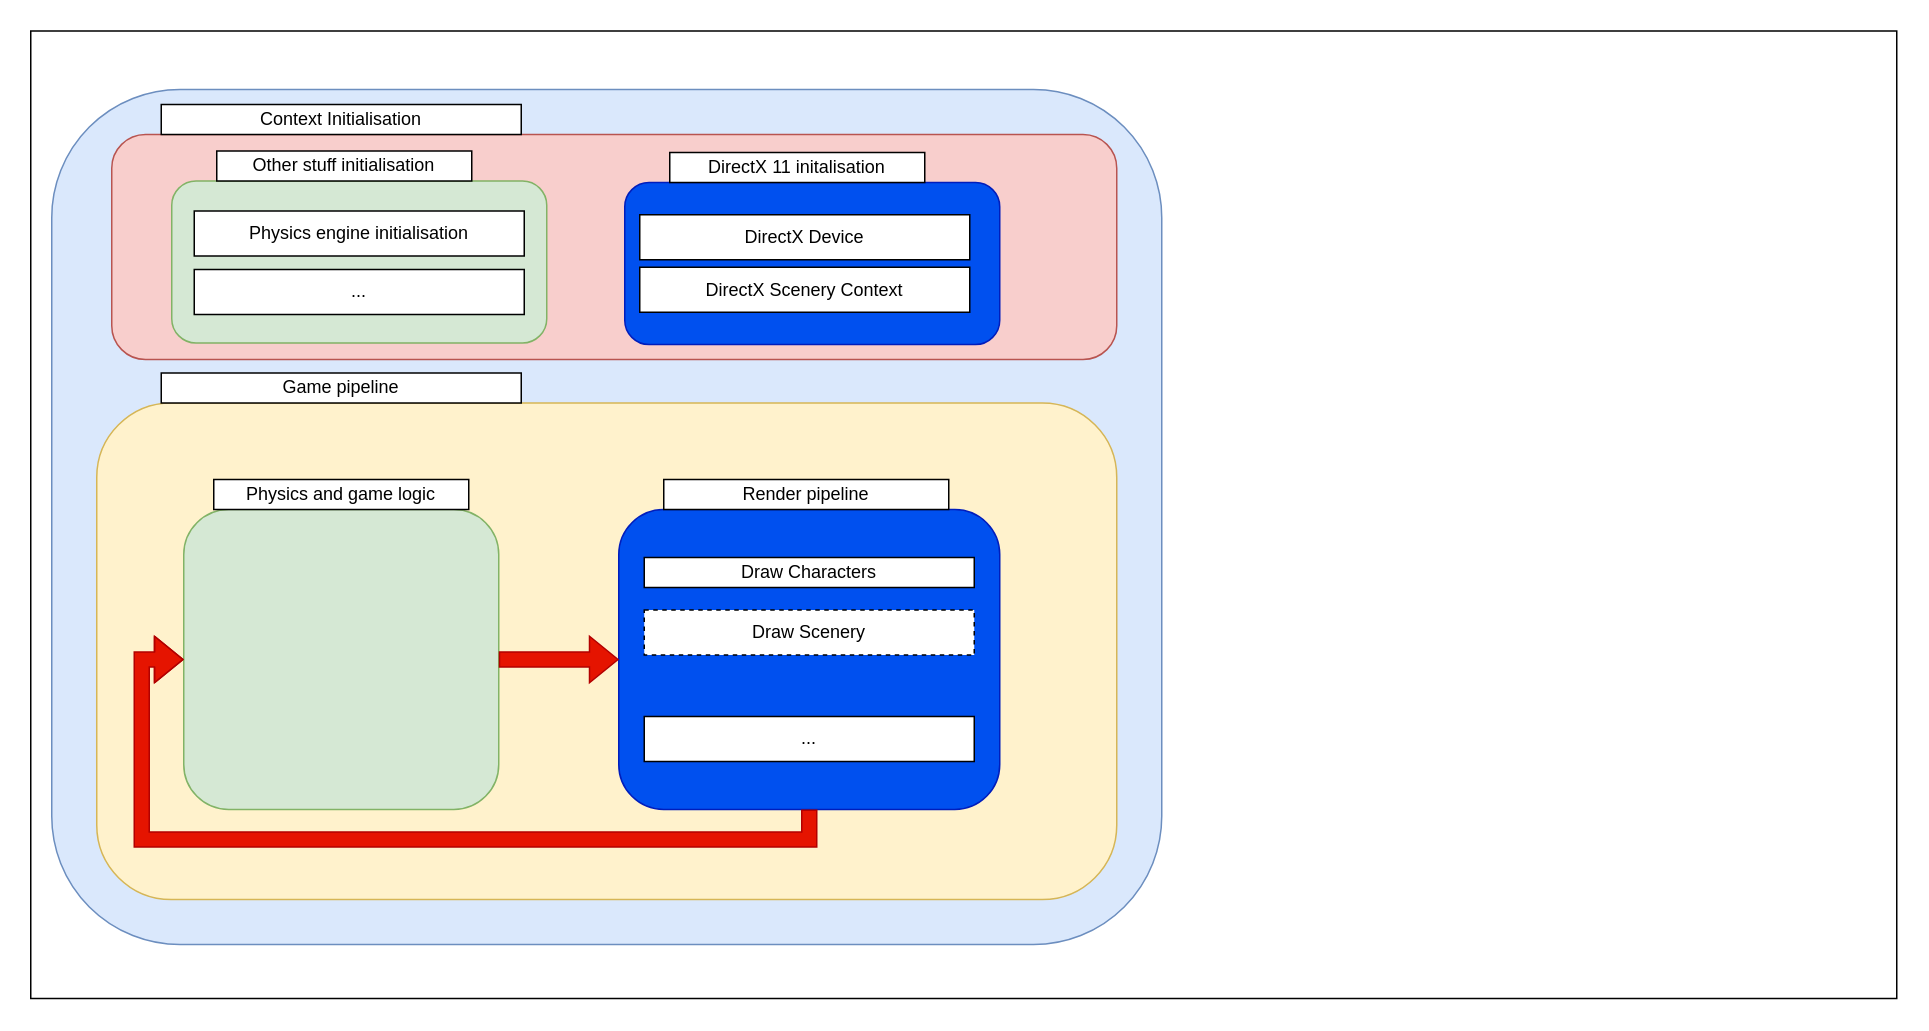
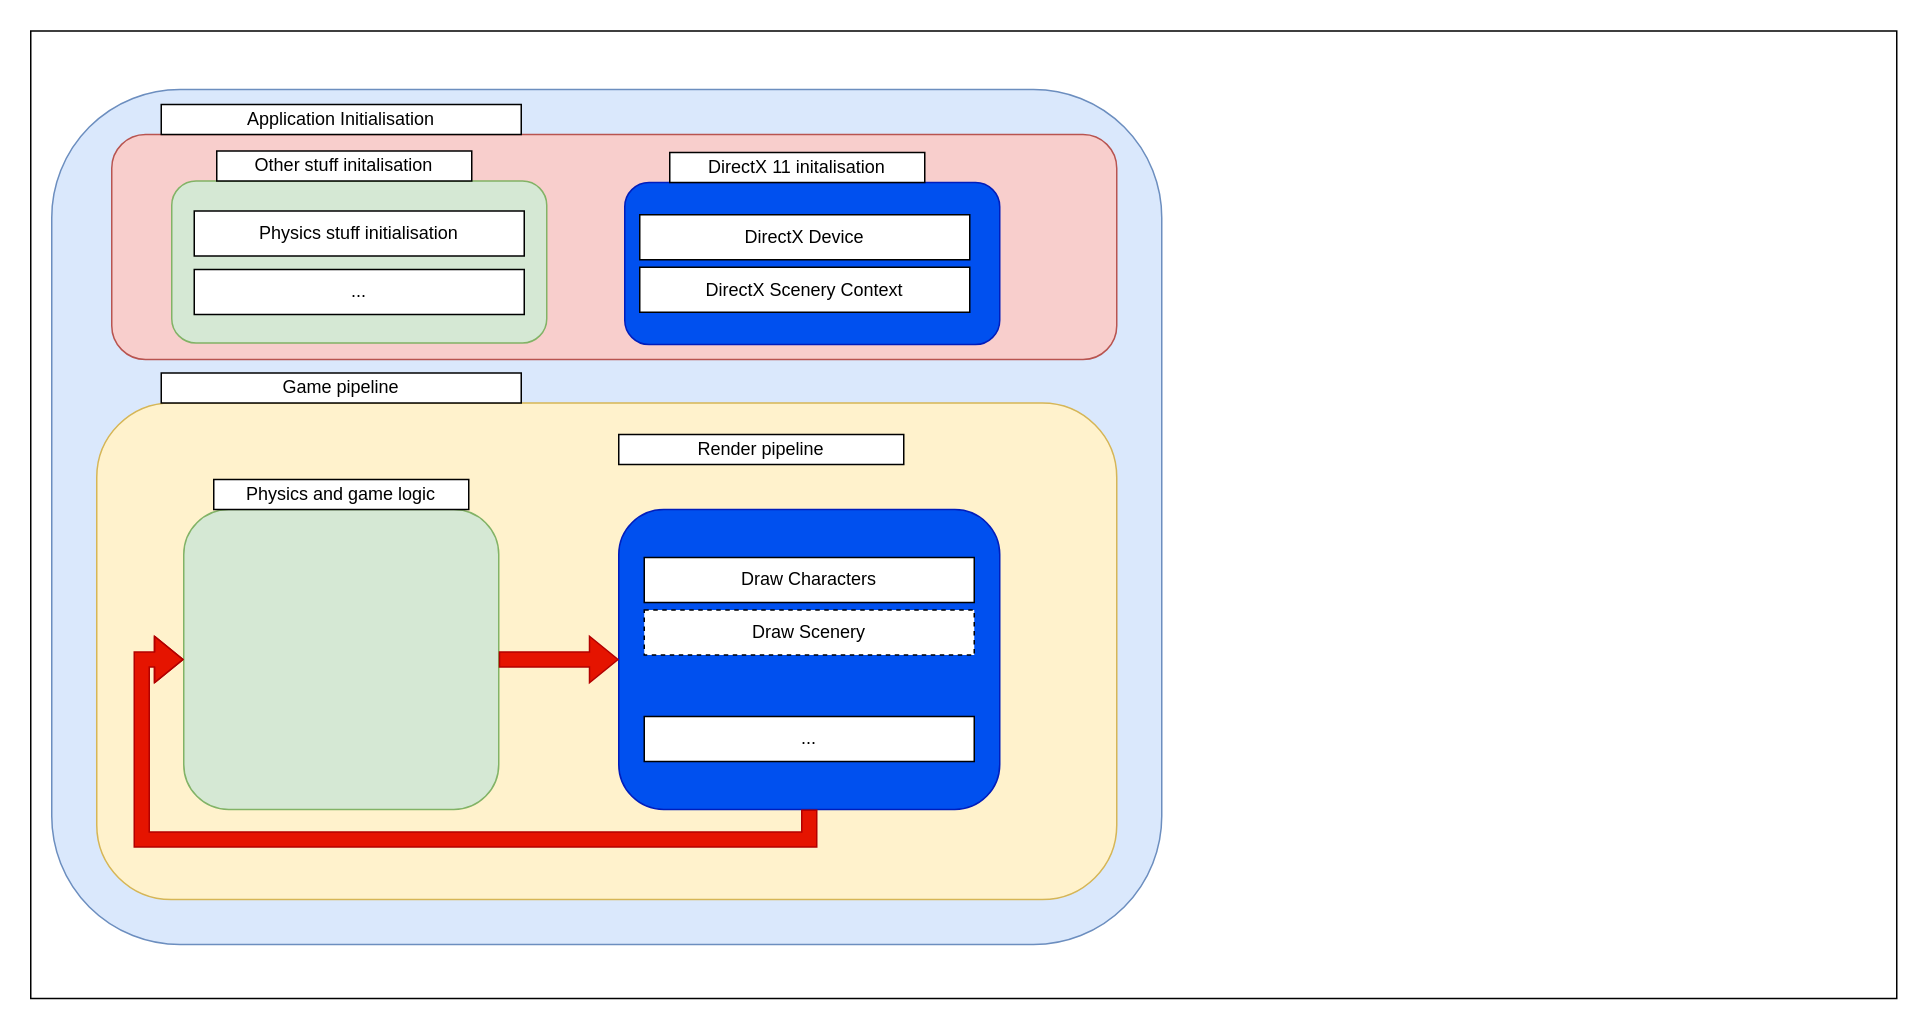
node "Context Initialisation": label "Context Initialisation" -> "Application Initialisation"
node "Other stuff initialisation": label "Other stuff initialisation" -> "Other stuff initalisation"
node "Physics engine initialisation": label "Physics engine initialisation" -> "Physics stuff initialisation"
node "Render pipeline": moved (806, 494) -> (761, 449)
node "Draw Characters": size 330x30 -> 330x45
